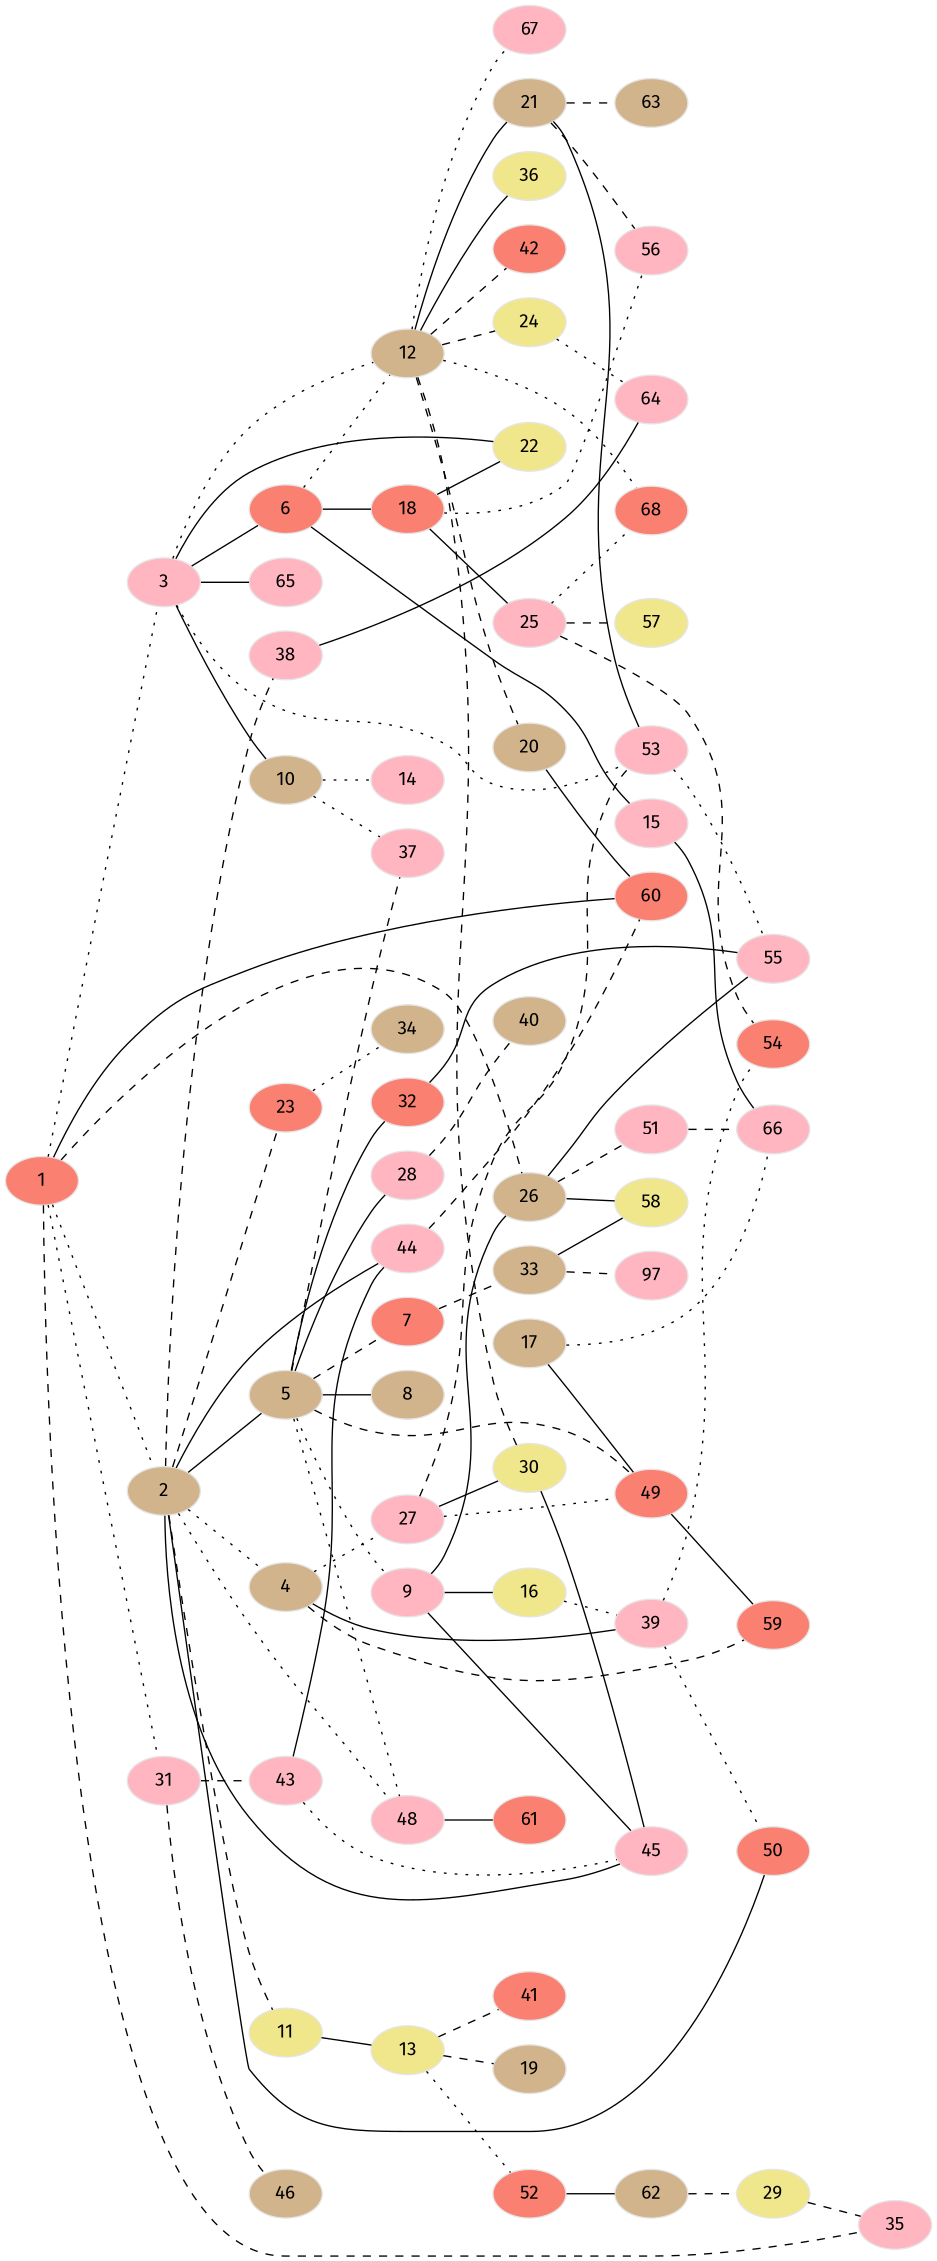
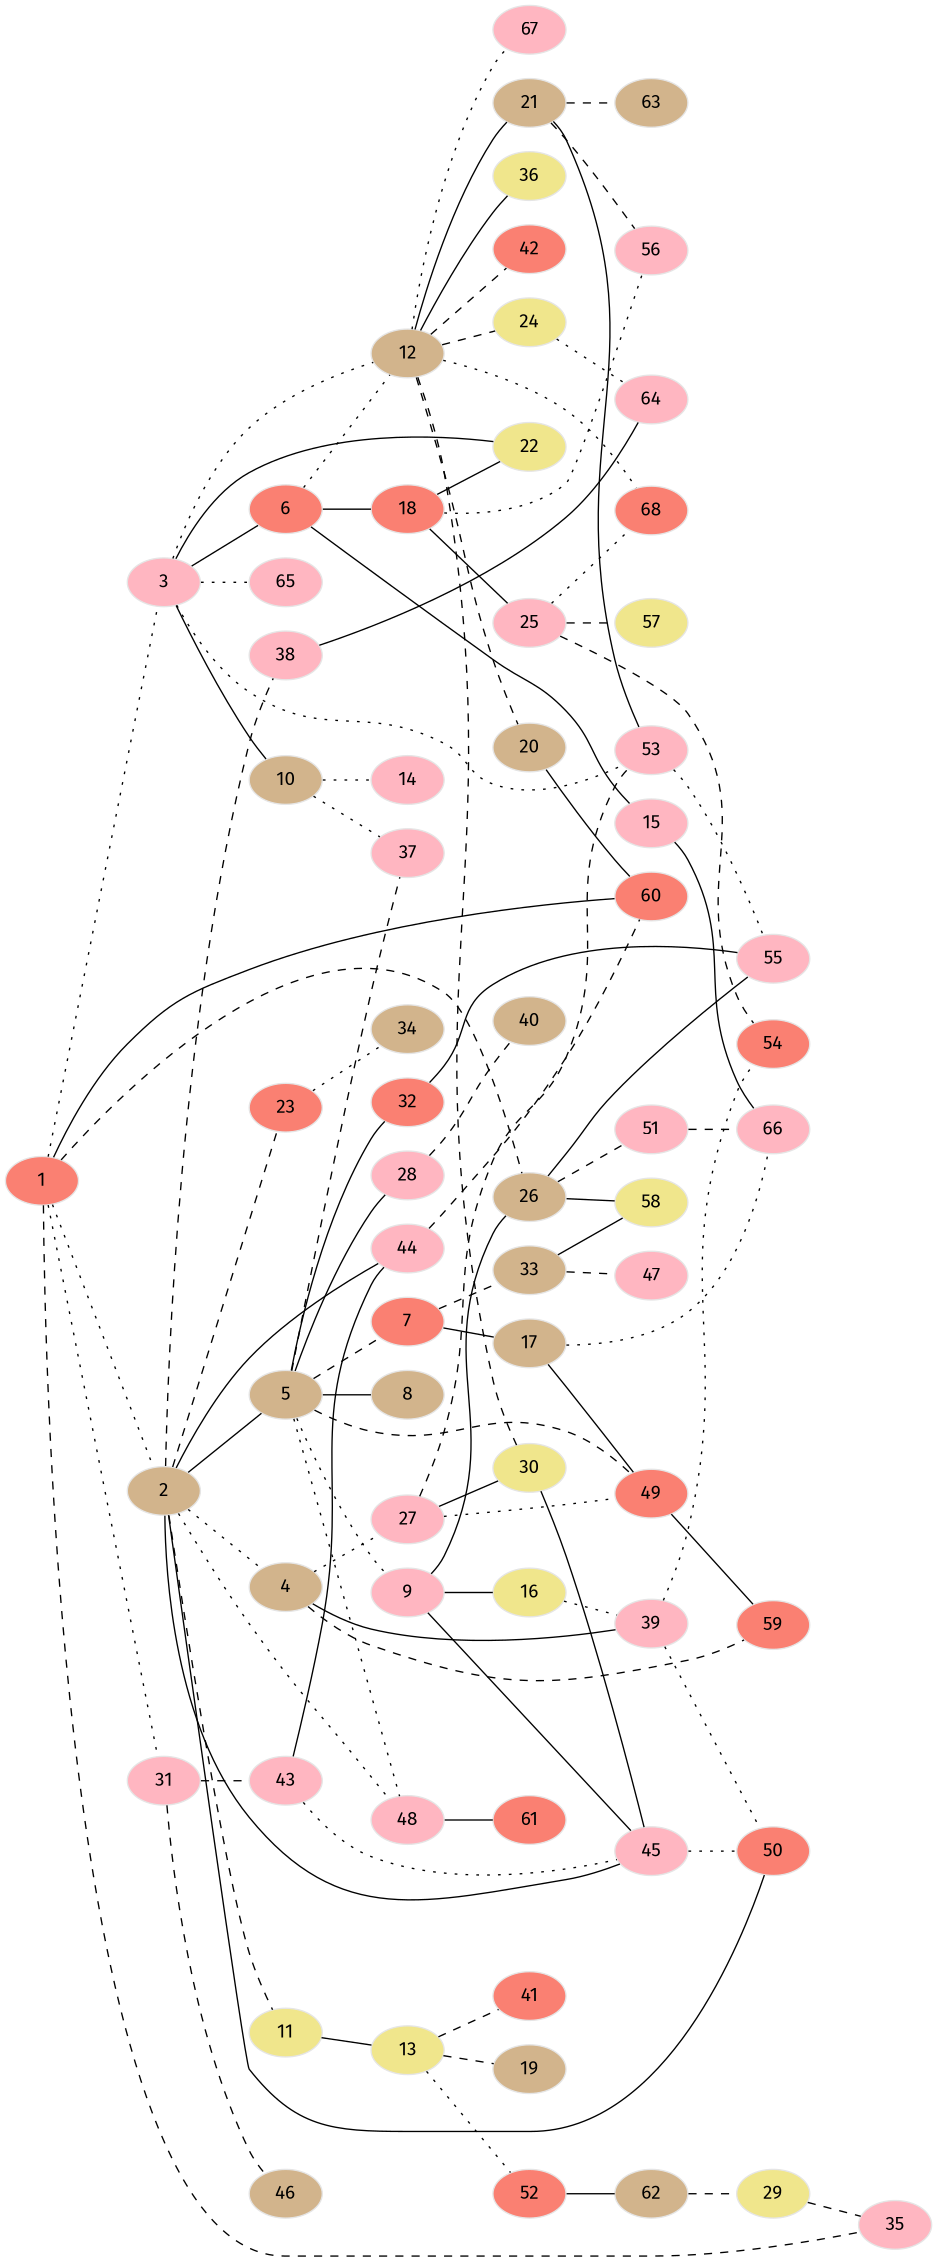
edge "3" -- "65": style solid -> dotted
node "97": label "97" -> "47"
edge "7" -- "17": added
edge "45" -- "50": added
